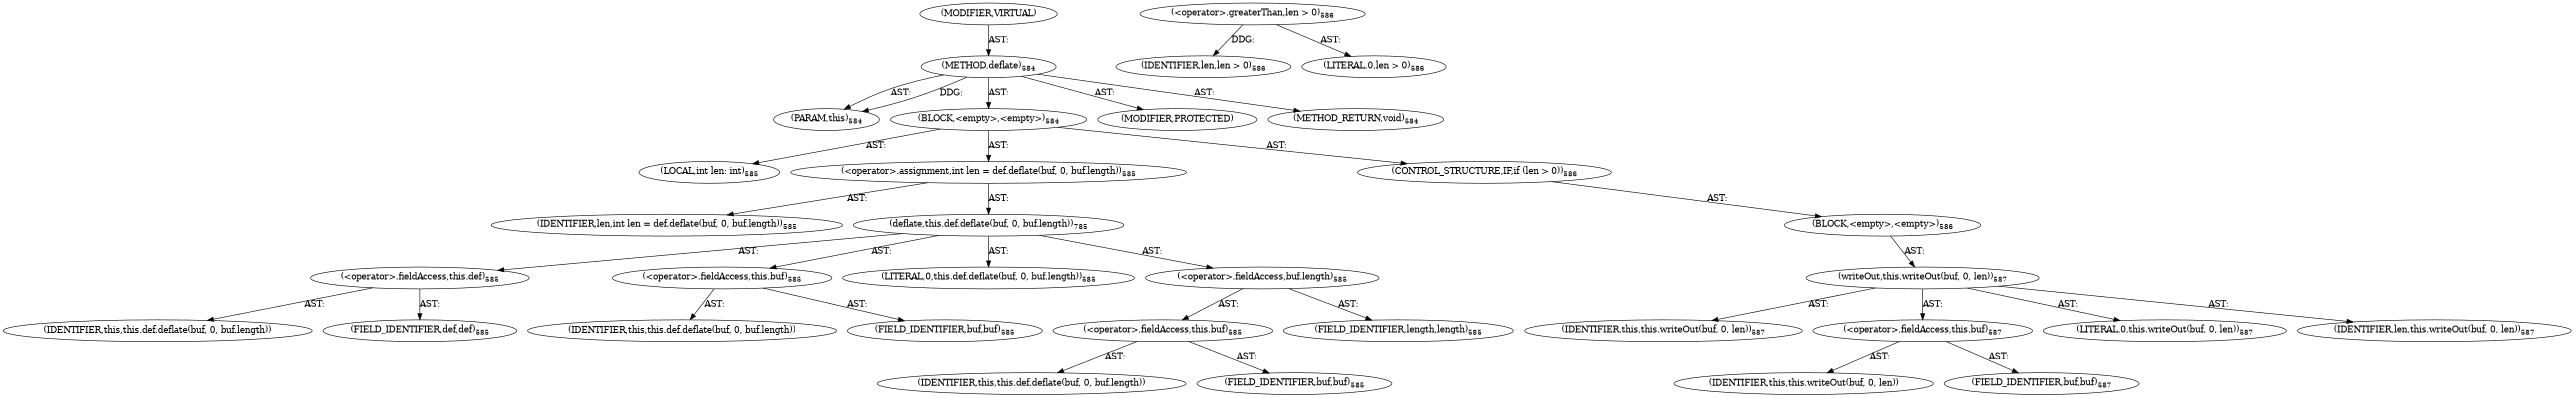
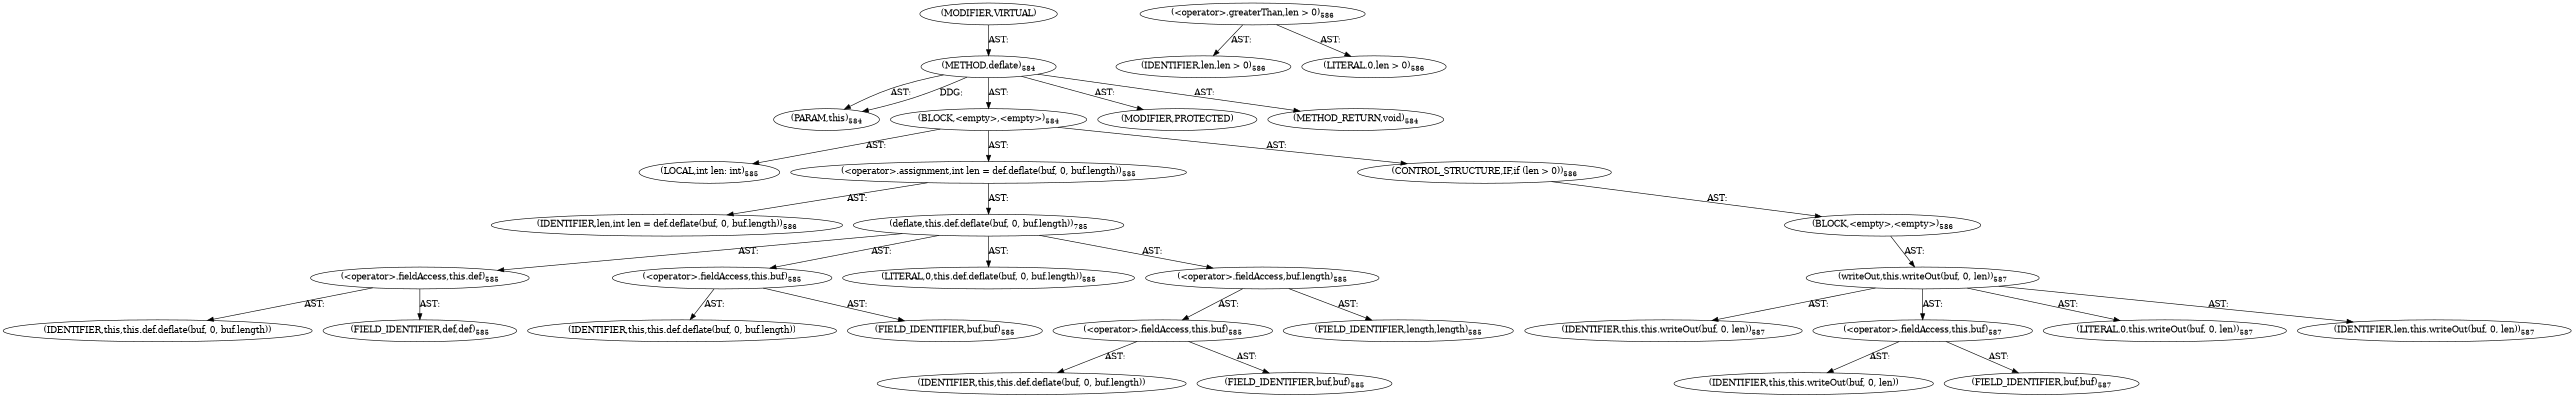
edge "(<operator>.greaterThan,len > 0)" -> "(IDENTIFIER,len,len > 0)": label "DDG: " -> "AST: "
node "(IDENTIFIER,len,int len = def.deflate(buf, 0, buf.length))": text "585" -> "586"
